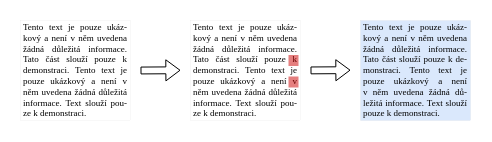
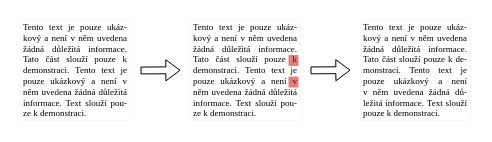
node "Tento text je pouze ukáz- kový a není v něm uvedena žádná důležitá informace. Tato část slouží pouze k de- monstraci. Tento text je pouze ukázkový a není v něm uvedena žádná dů- ležitá informace. Text slouží pouze k demonstraci.": fillcolor #dae8fc -> #ffffff
